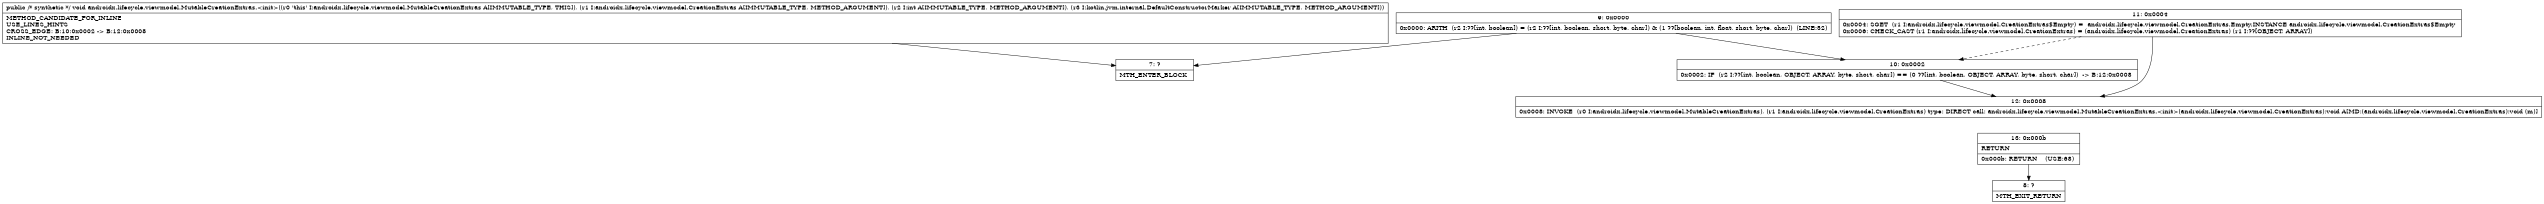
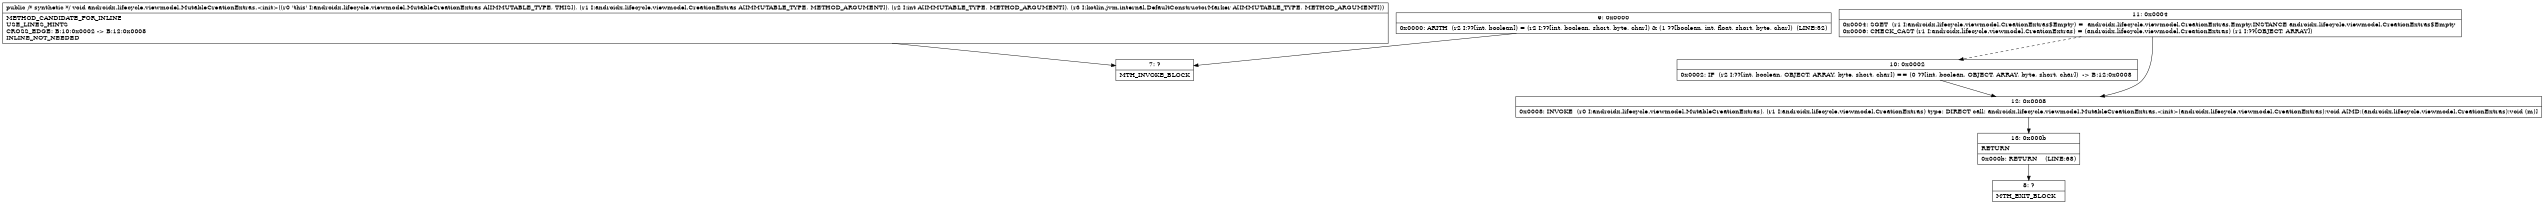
edge "9: 0x0000" -> "10: 0x0002": removed
node "7: ?": text "MTH_ENTER_BLOCK" -> "MTH_INVOKE_BLOCK"
edge "12: 0x0008" -> "13: 0x000b": added
node "13: 0x000b": text "0x000b: RETURN    (USE:68)" -> "0x000b: RETURN    (LINE:68)"
node "8: ?": text "MTH_EXIT_RETURN" -> "MTH_EXIT_BLOCK"
